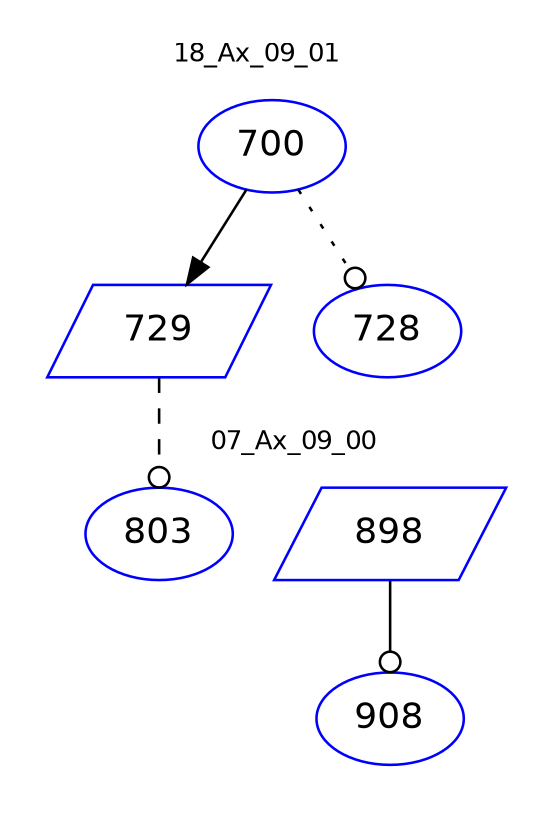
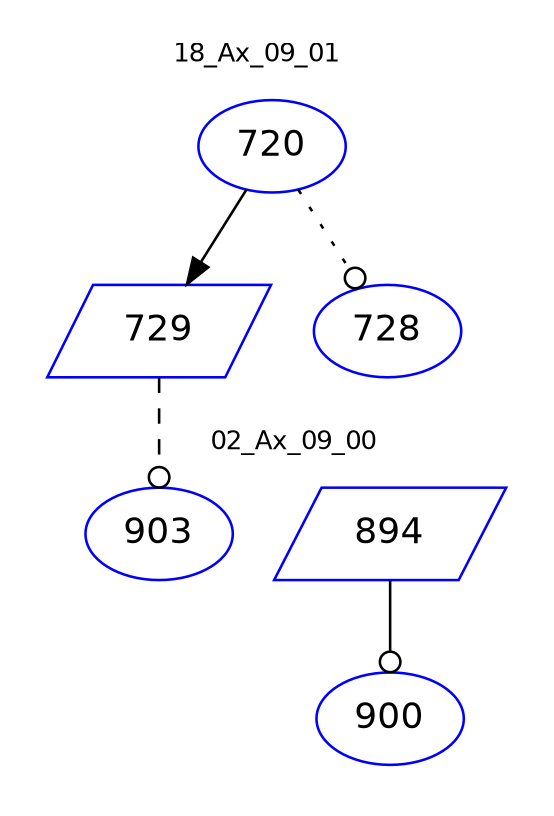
node "700": label "700" -> "720"
cluster "07_Ax_09_00": label "07_Ax_09_00" -> "02_Ax_09_00"
node "803": label "803" -> "903"
node "898": label "898" -> "894"
node "908": label "908" -> "900"
